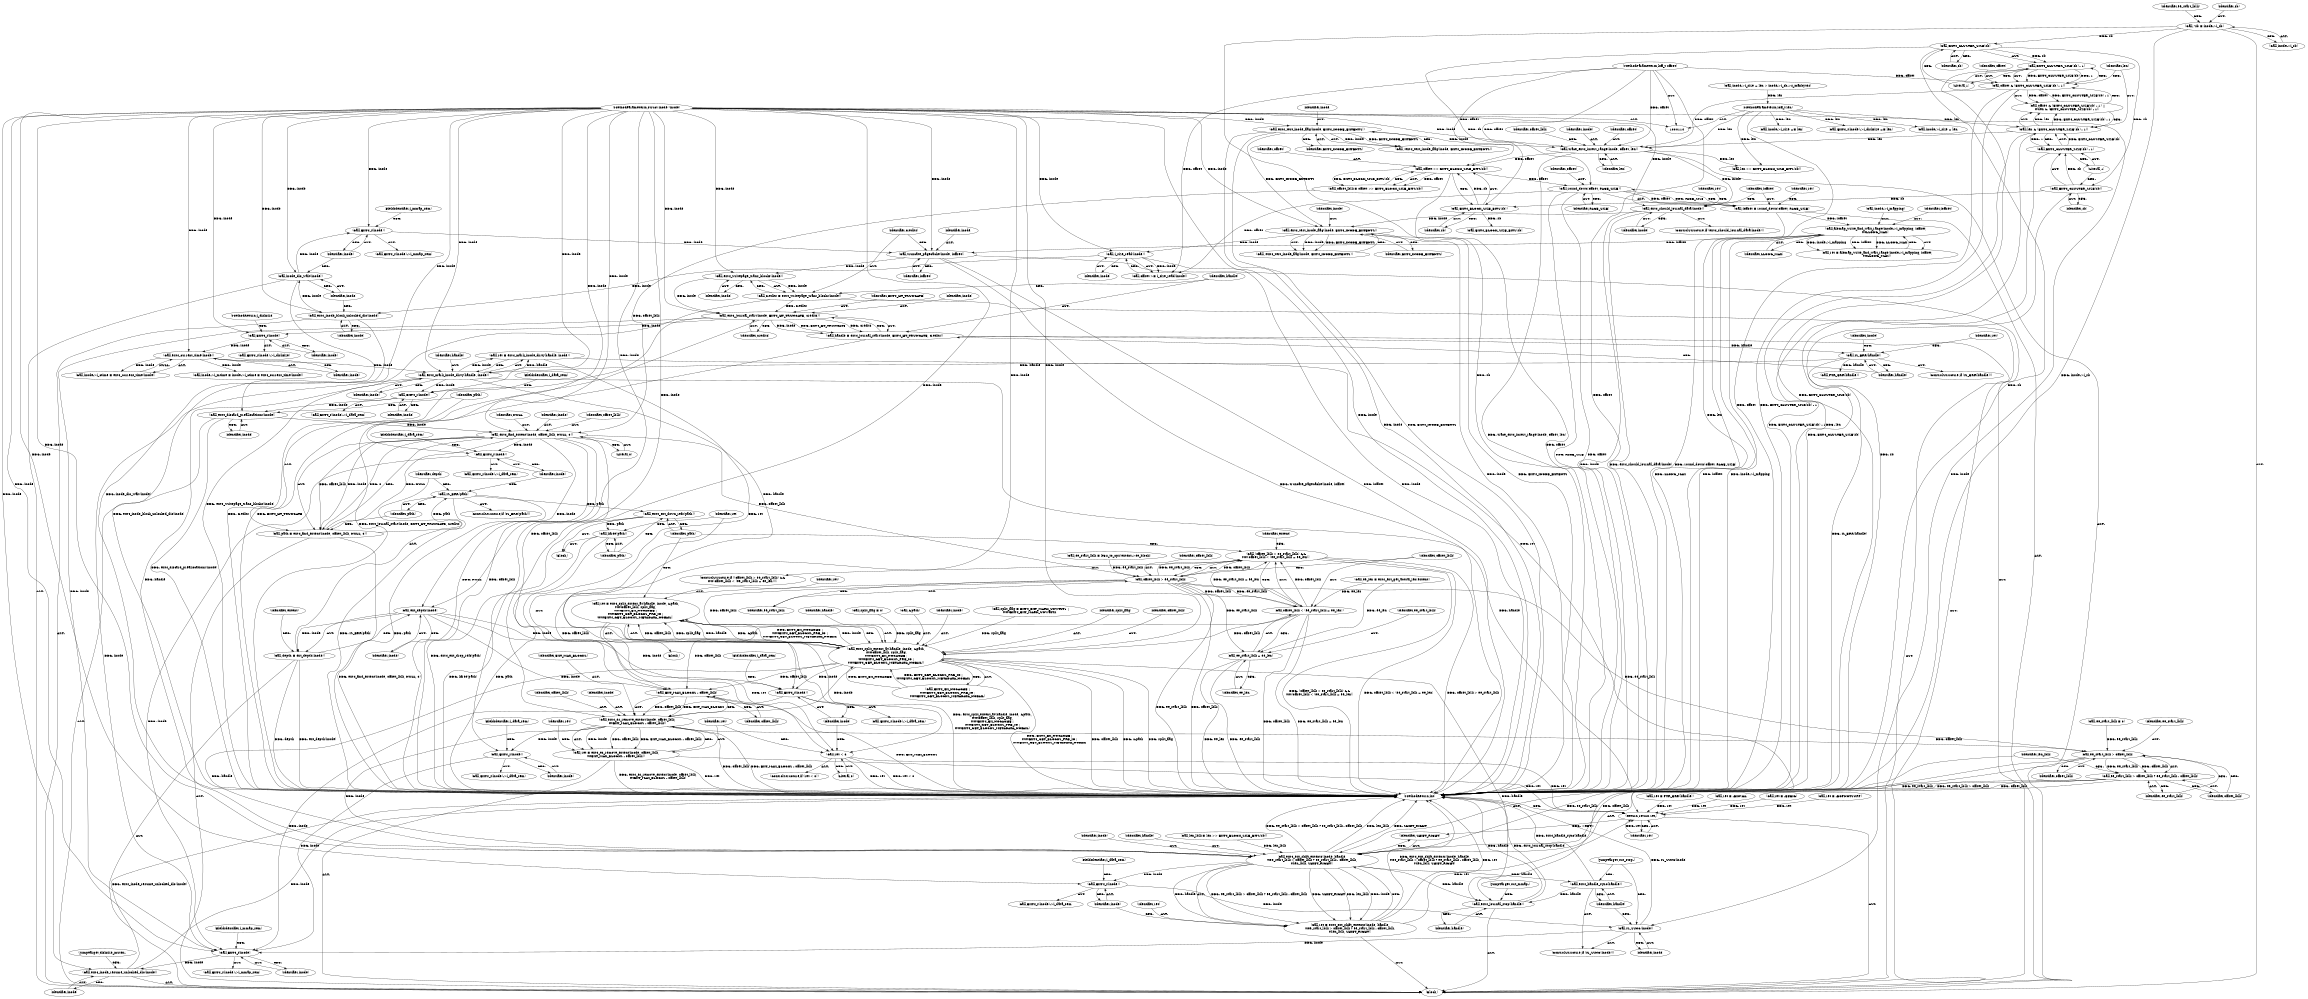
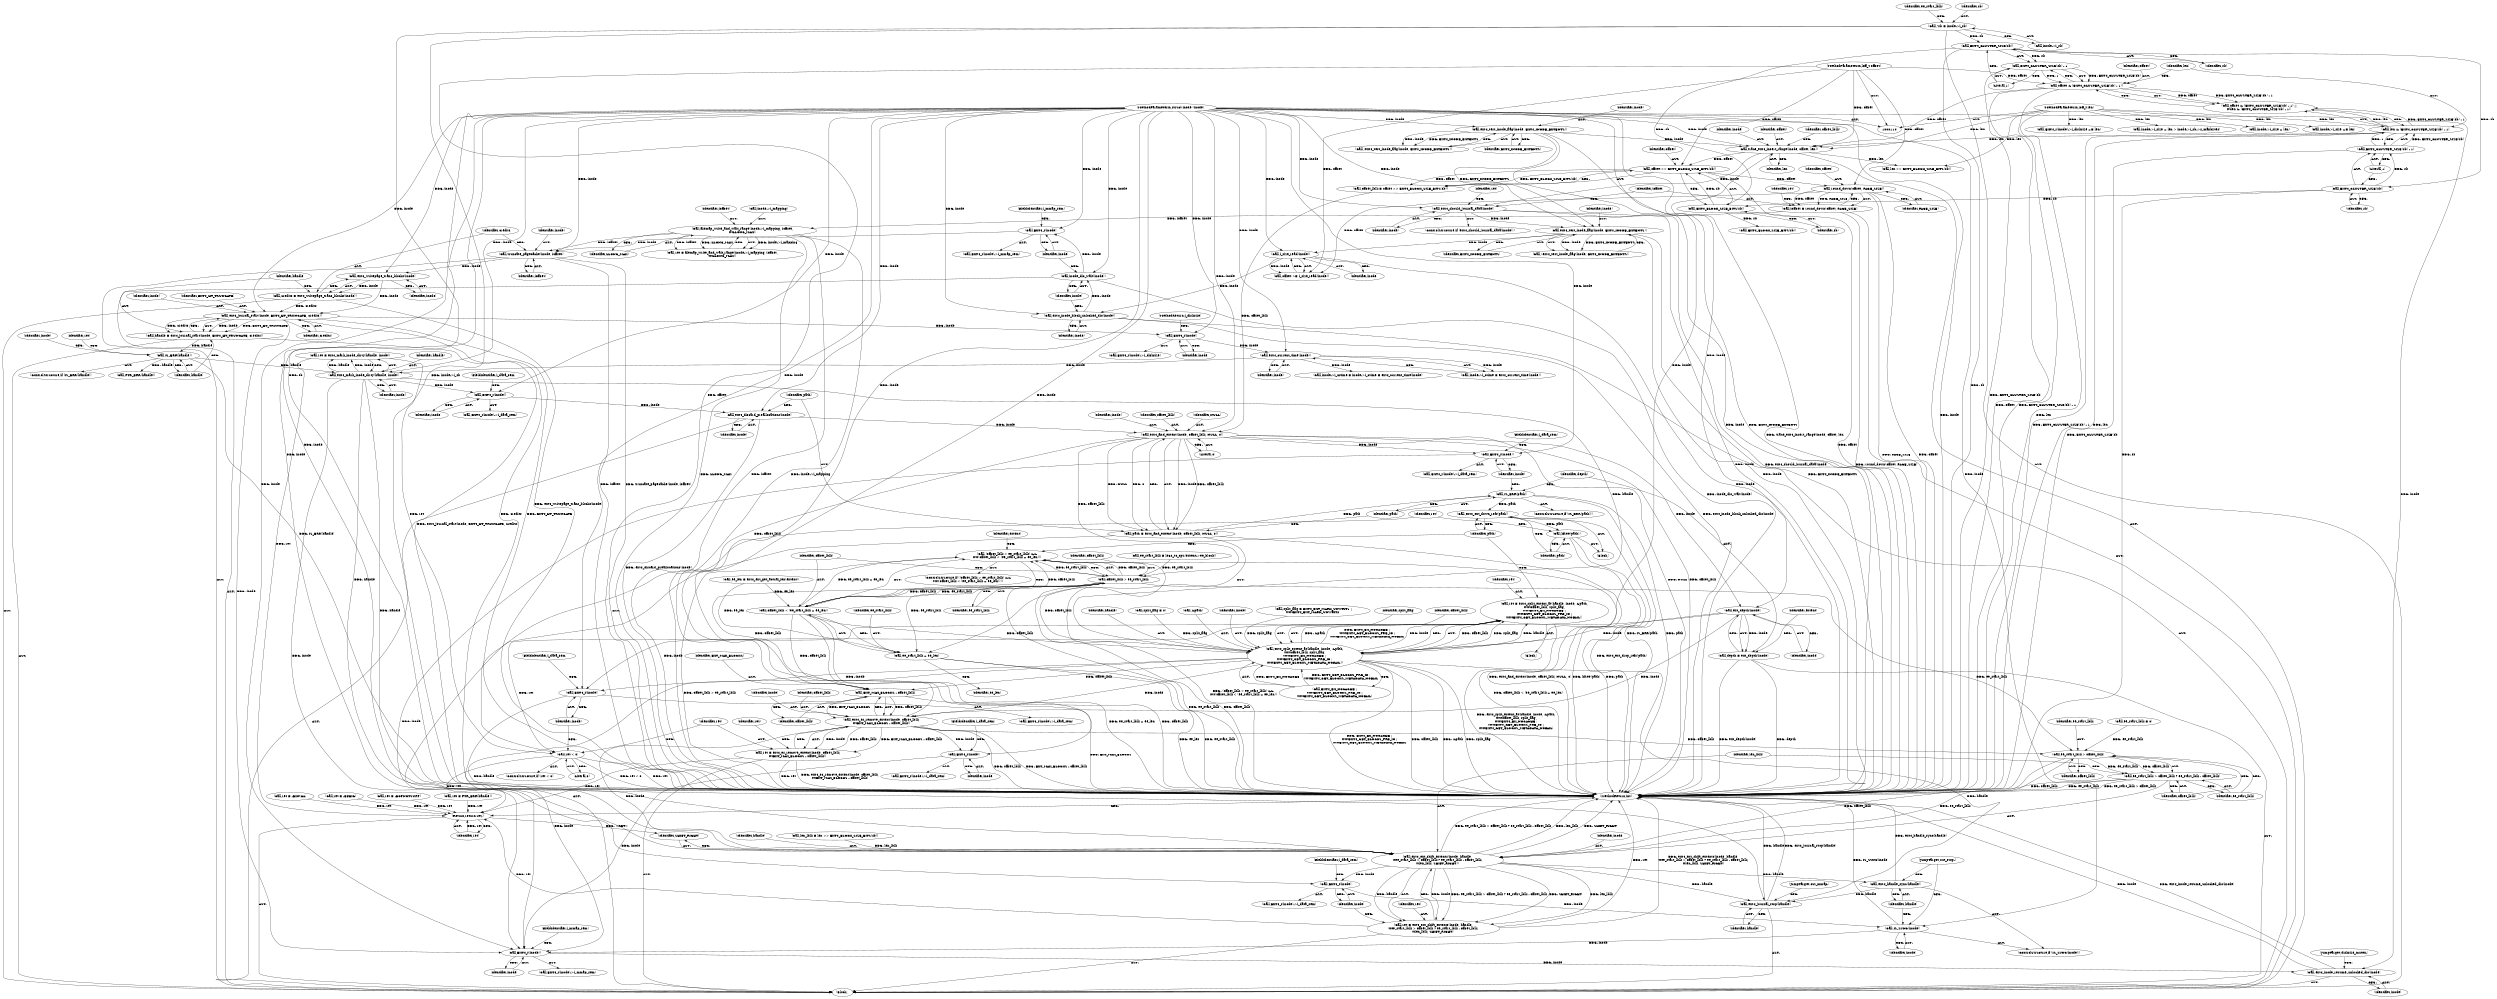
edge "(Call,inode->i_size + len > inode->i_sb->s_maxbytes)" -> "(MethodParameterIn,loff_t len)": reversed
edge "(Call,inode->i_ctime = ext4_current_time(inode))" -> "(Call,ext4_current_time(inode))": label "NULL: " -> "CFG: "
edge "(Identifier,ee_len)" -> "(Call,ee_start_lblk + ee_len)": now "(Call,path = ext4_find_extent(inode, offset_lblk, NULL, 0))" -> "(Call,ee_start_lblk + ee_len)"
